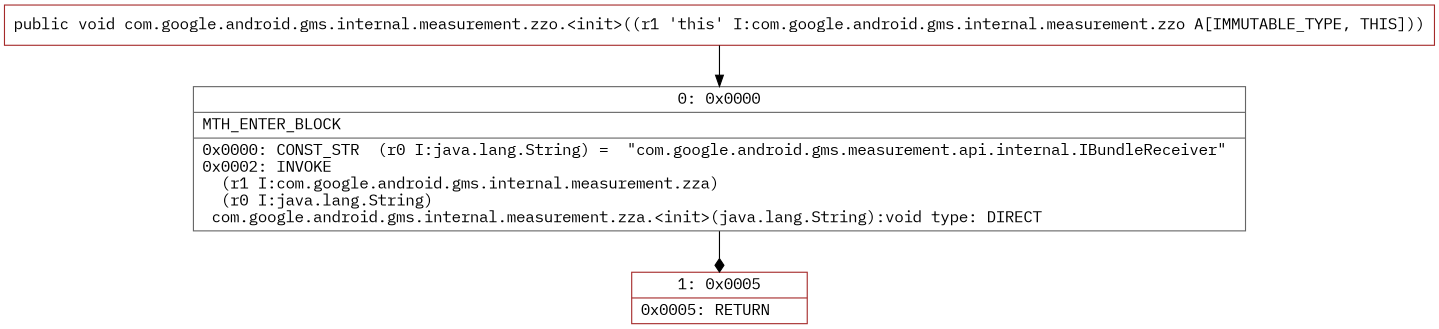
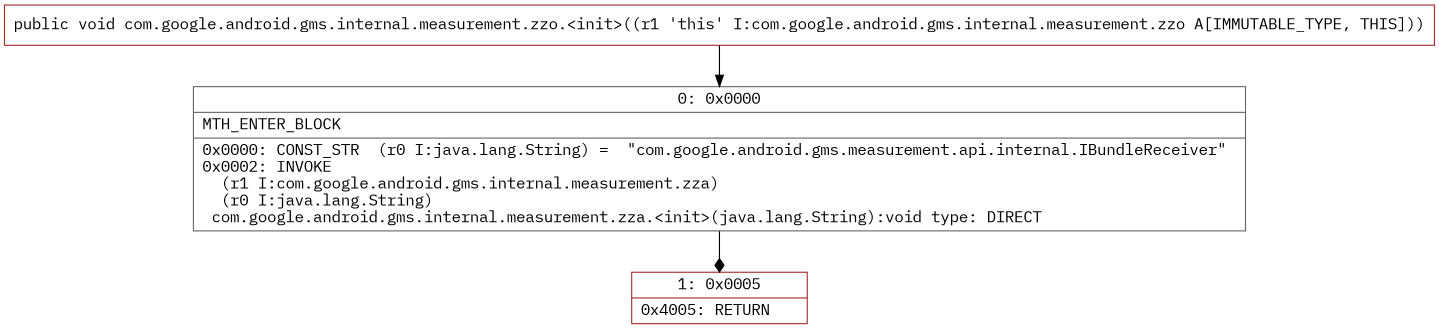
node "1: 0x0005": text "0x0005: RETURN" -> "0x4005: RETURN"
